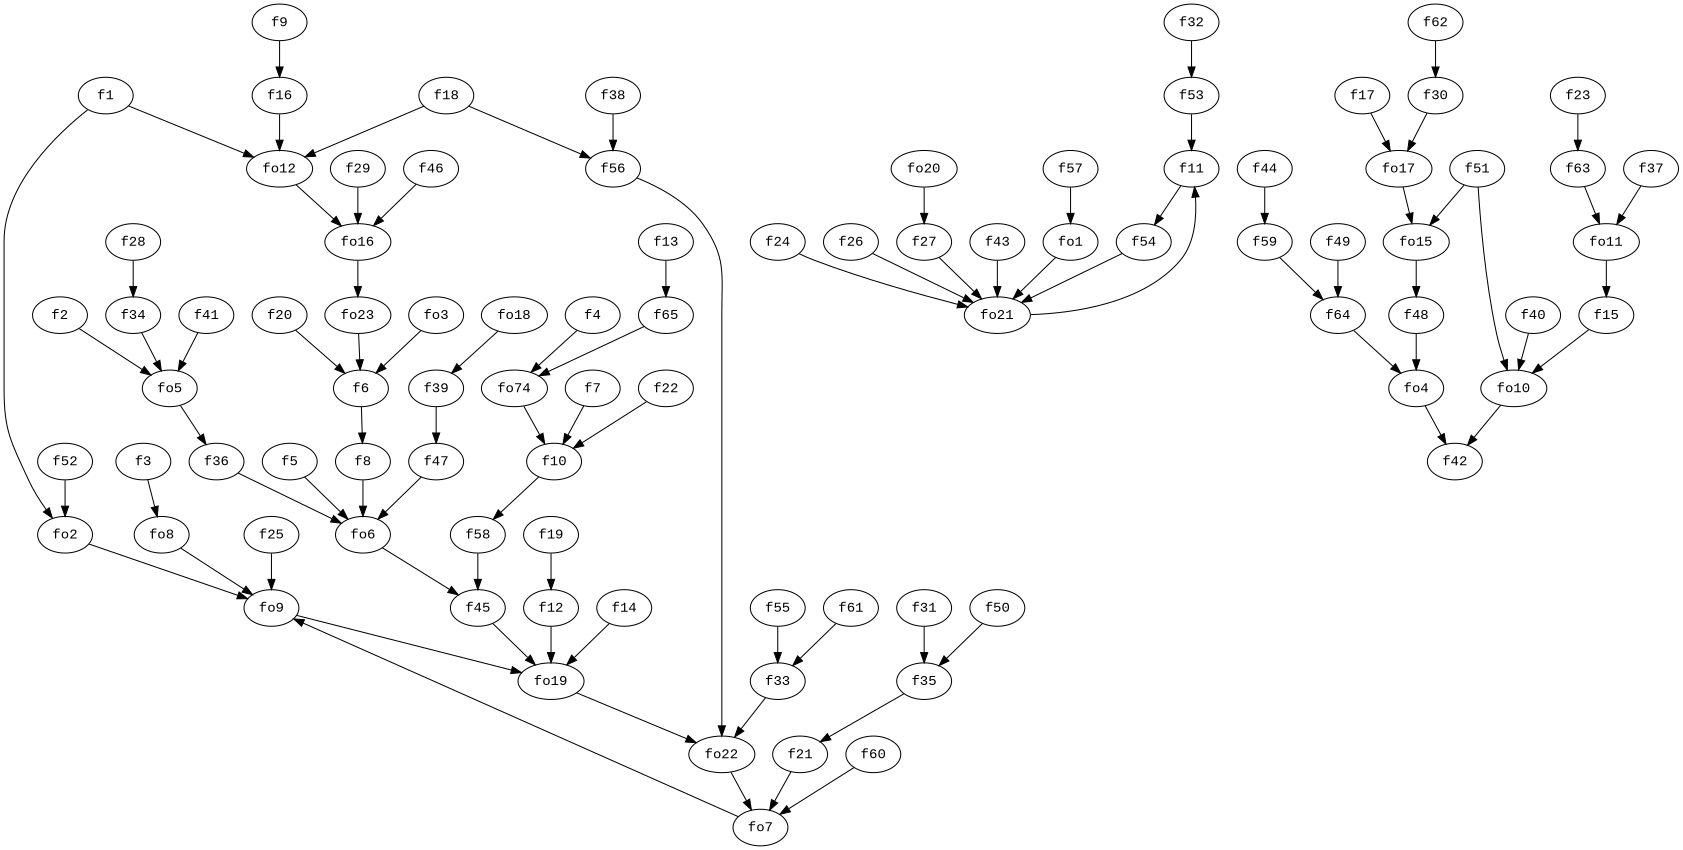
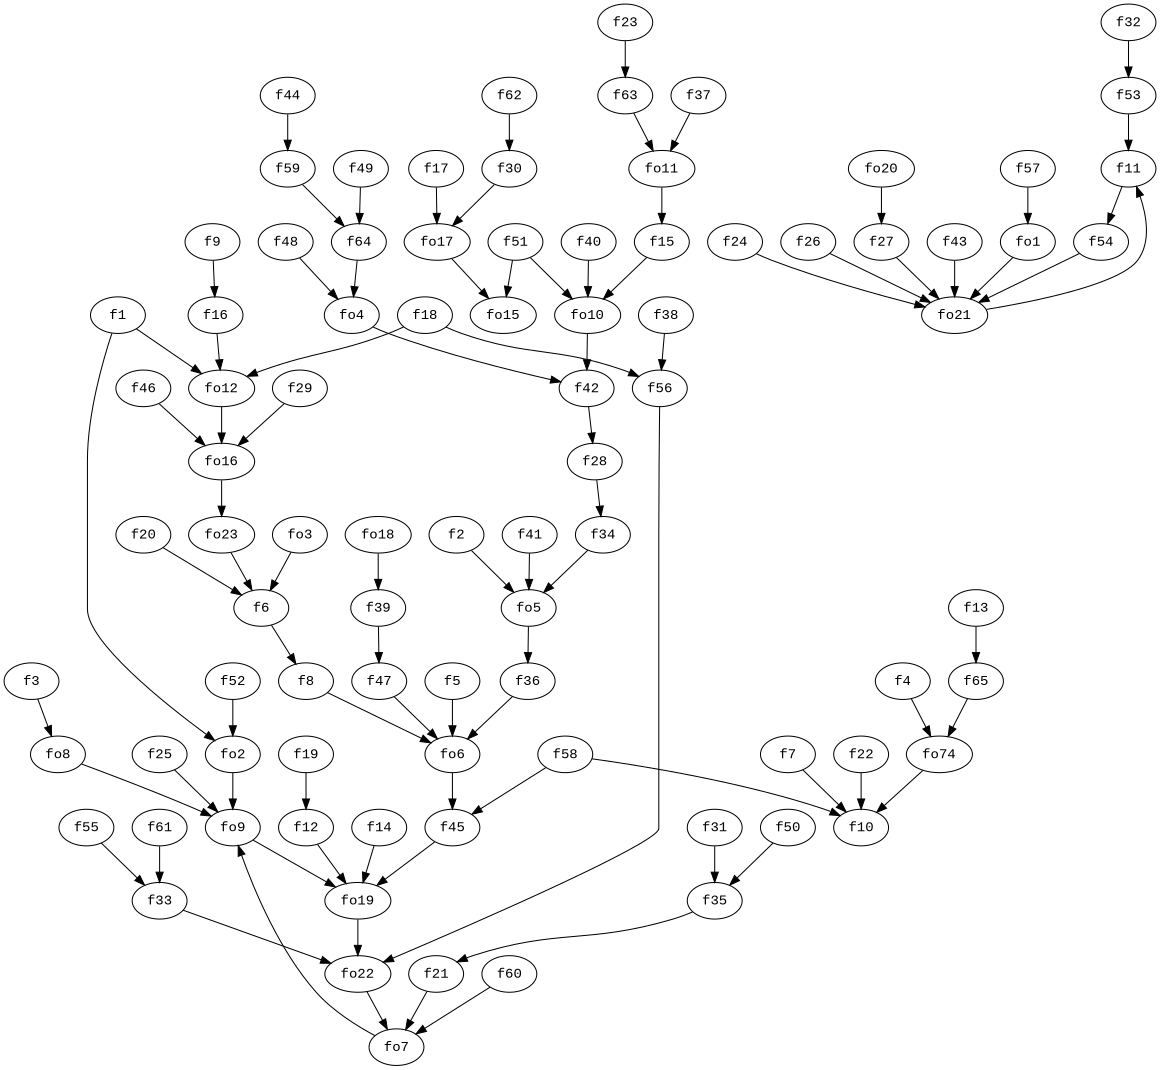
edge "fo15" -> "f48": removed
edge "f42" -> "f28": added
edge "f10" -> "f58": reversed
